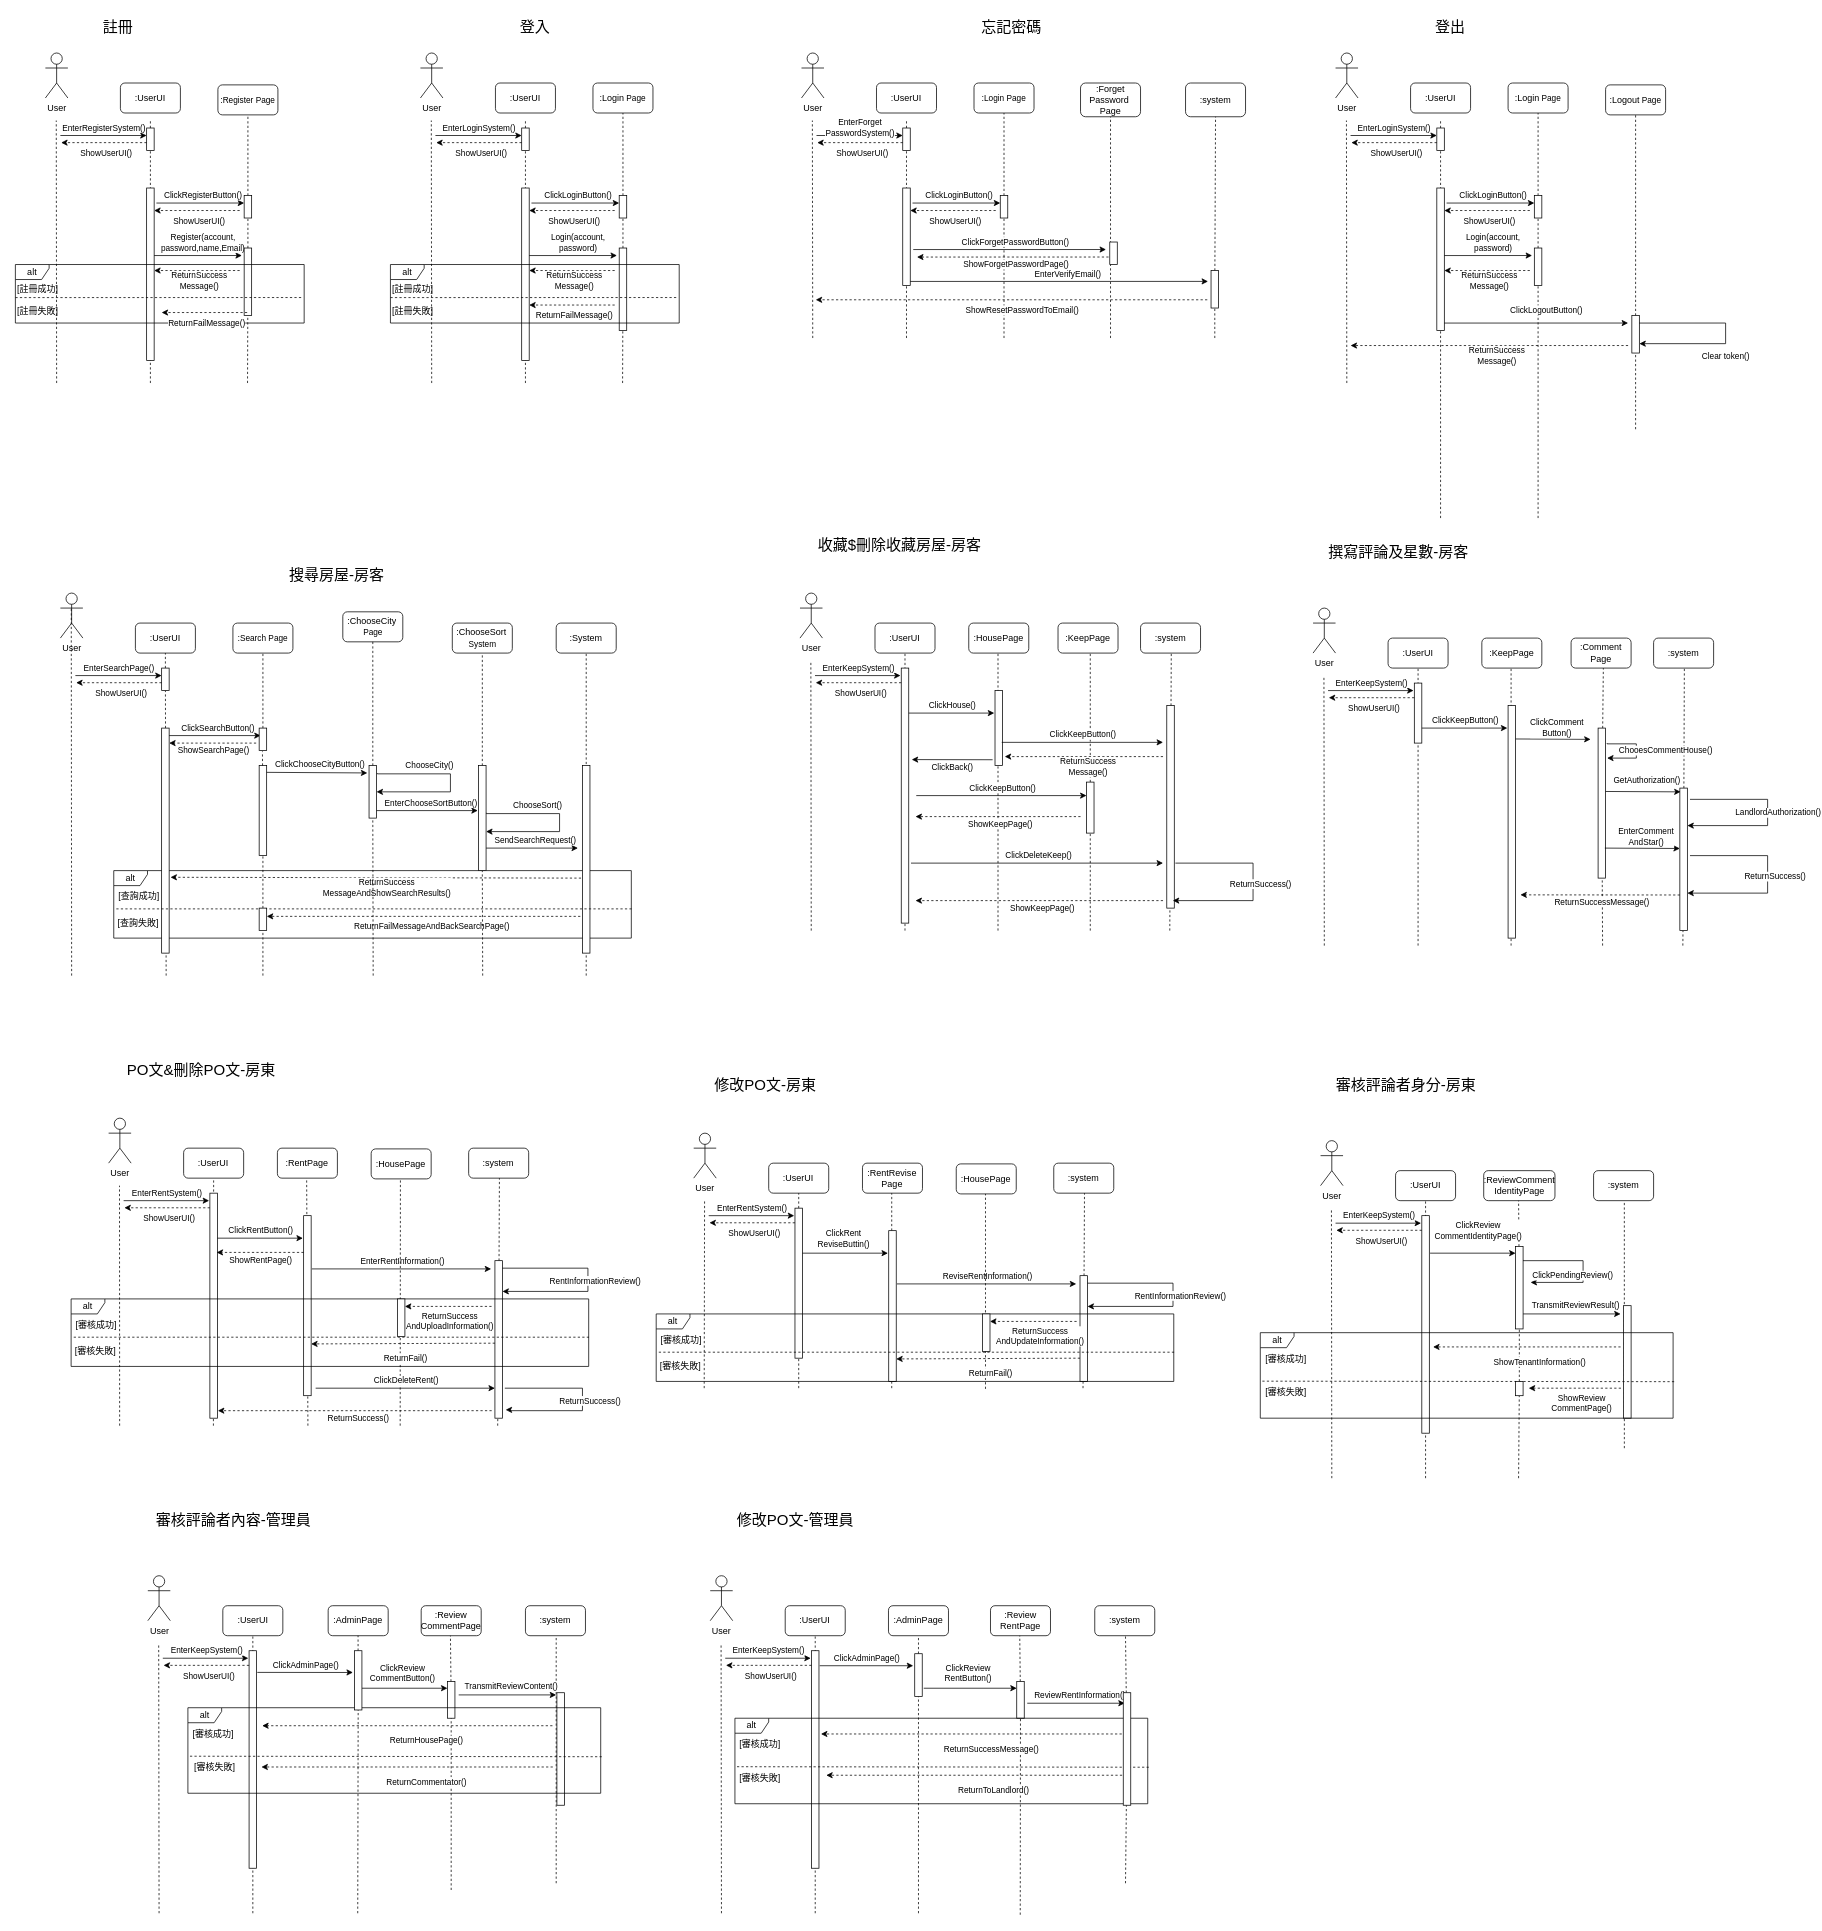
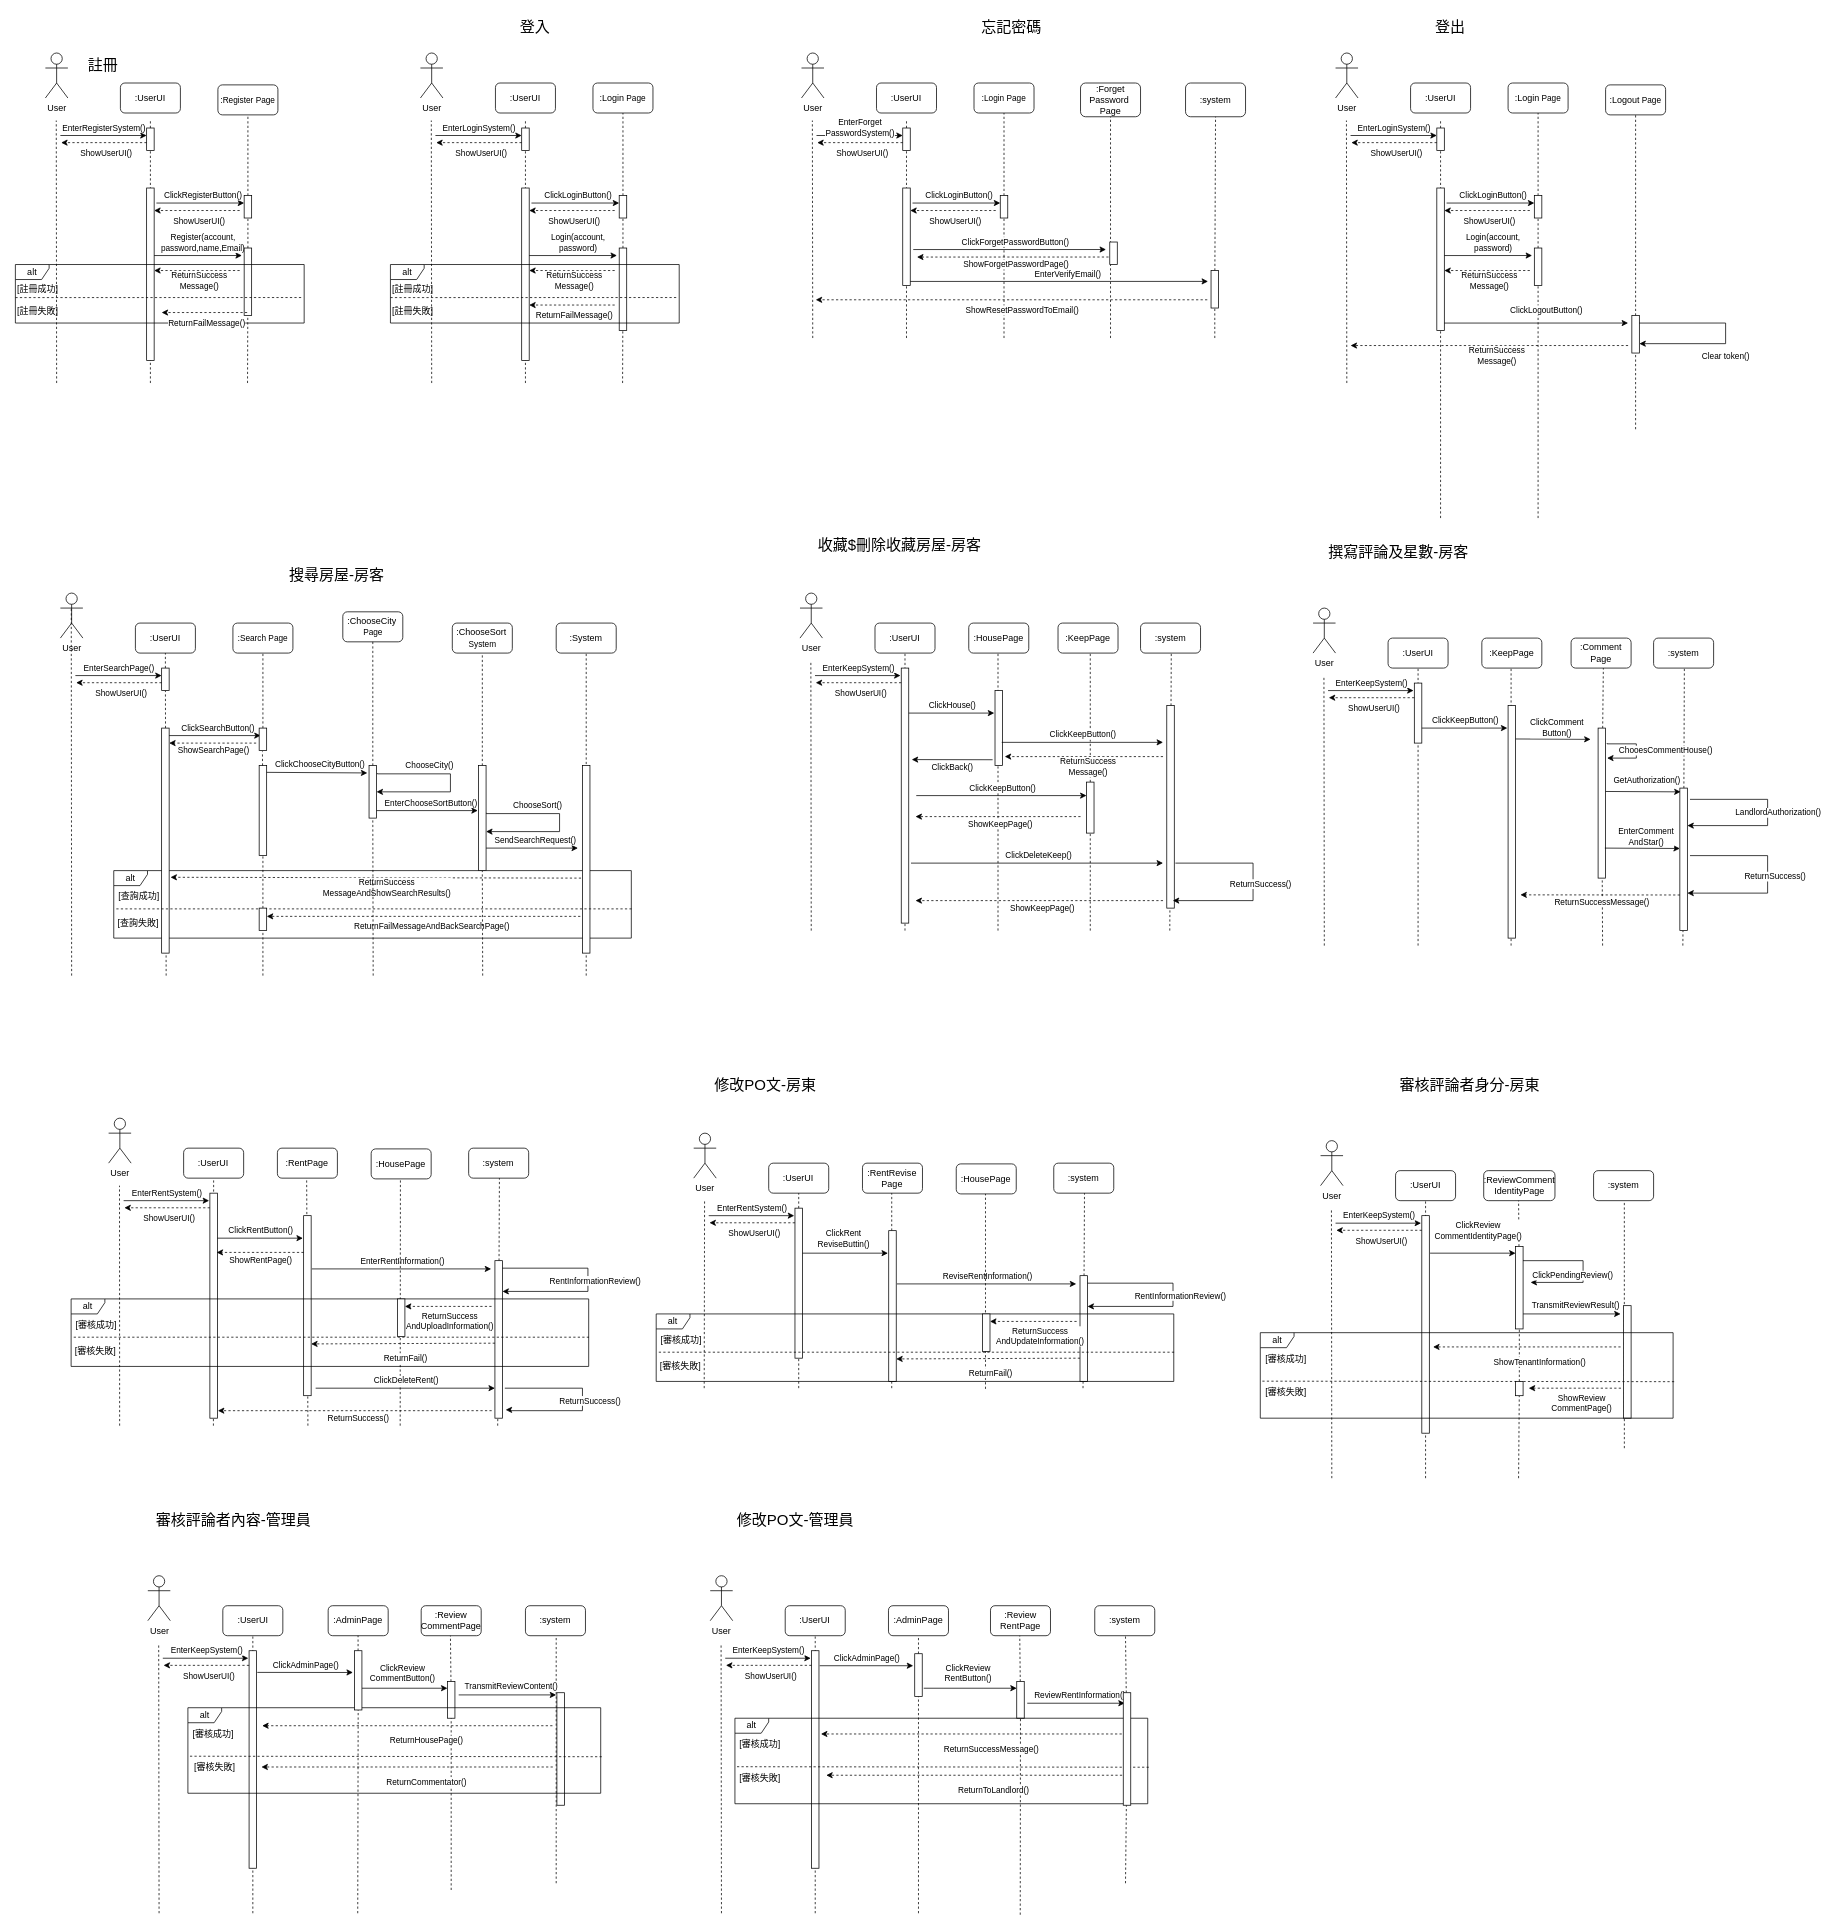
node "註冊": moved (118, 27) -> (103, 64)
node "PO文&刪除PO文-房東": removed
node "審核評論者身分-房東": moved (1406, 1084) -> (1470, 1084)
